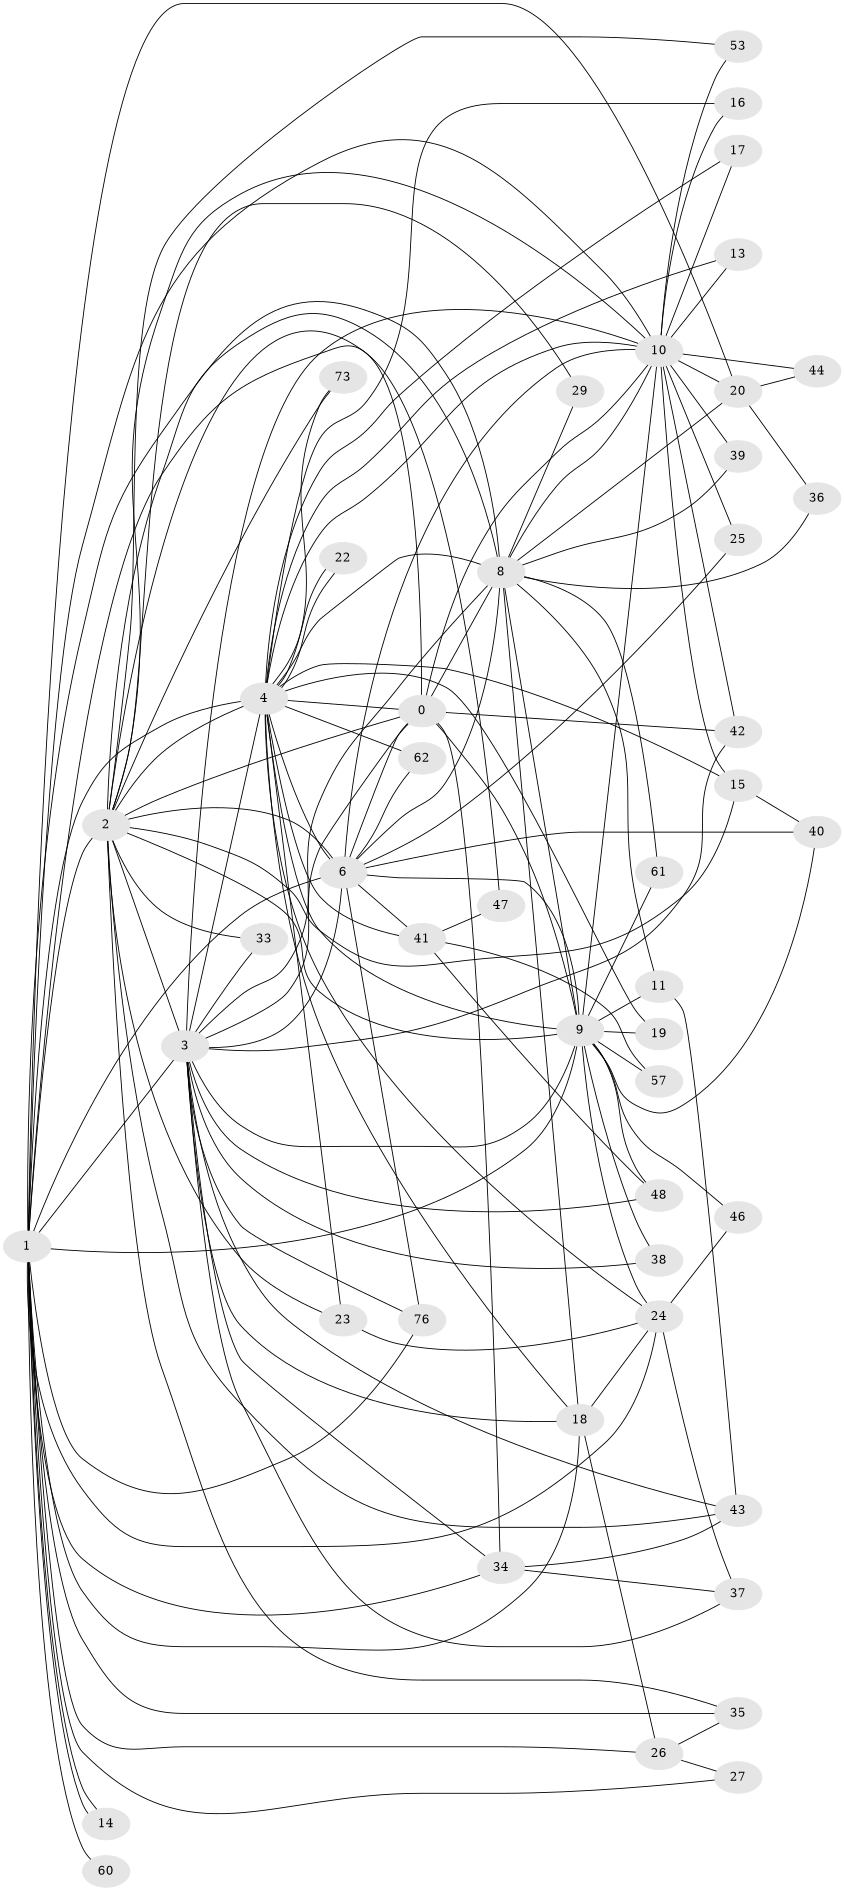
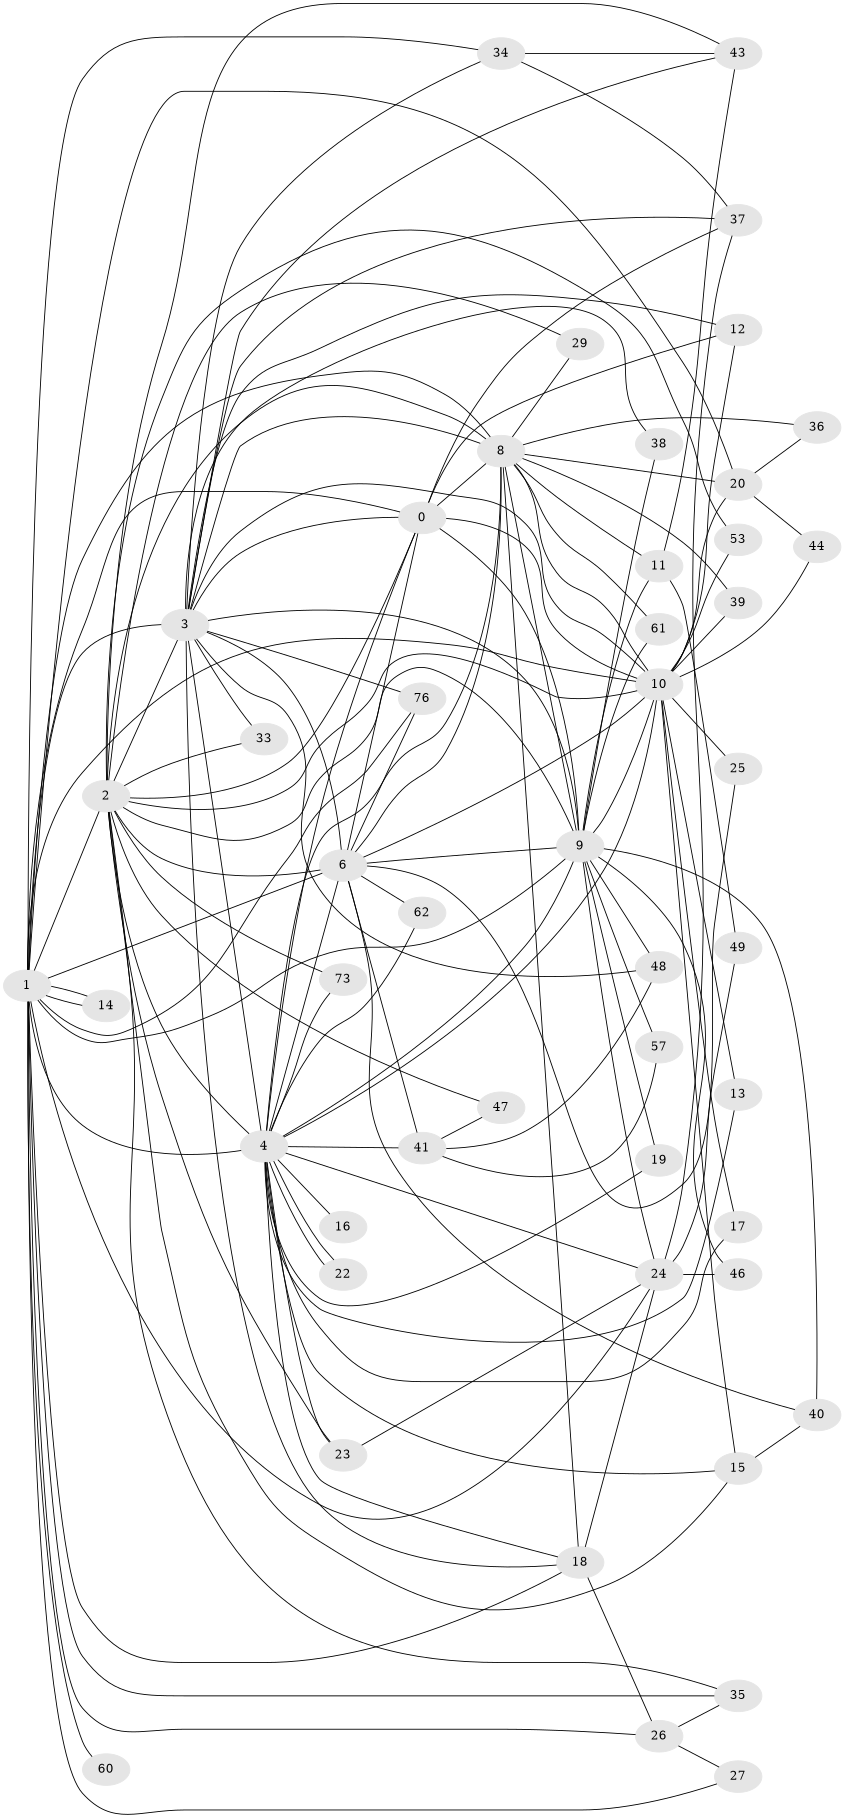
edge "16" -- "10": removed
node "42": label "42" -> "12"
node "49": added
edge "0" -- "34": now "0" -- "37"
